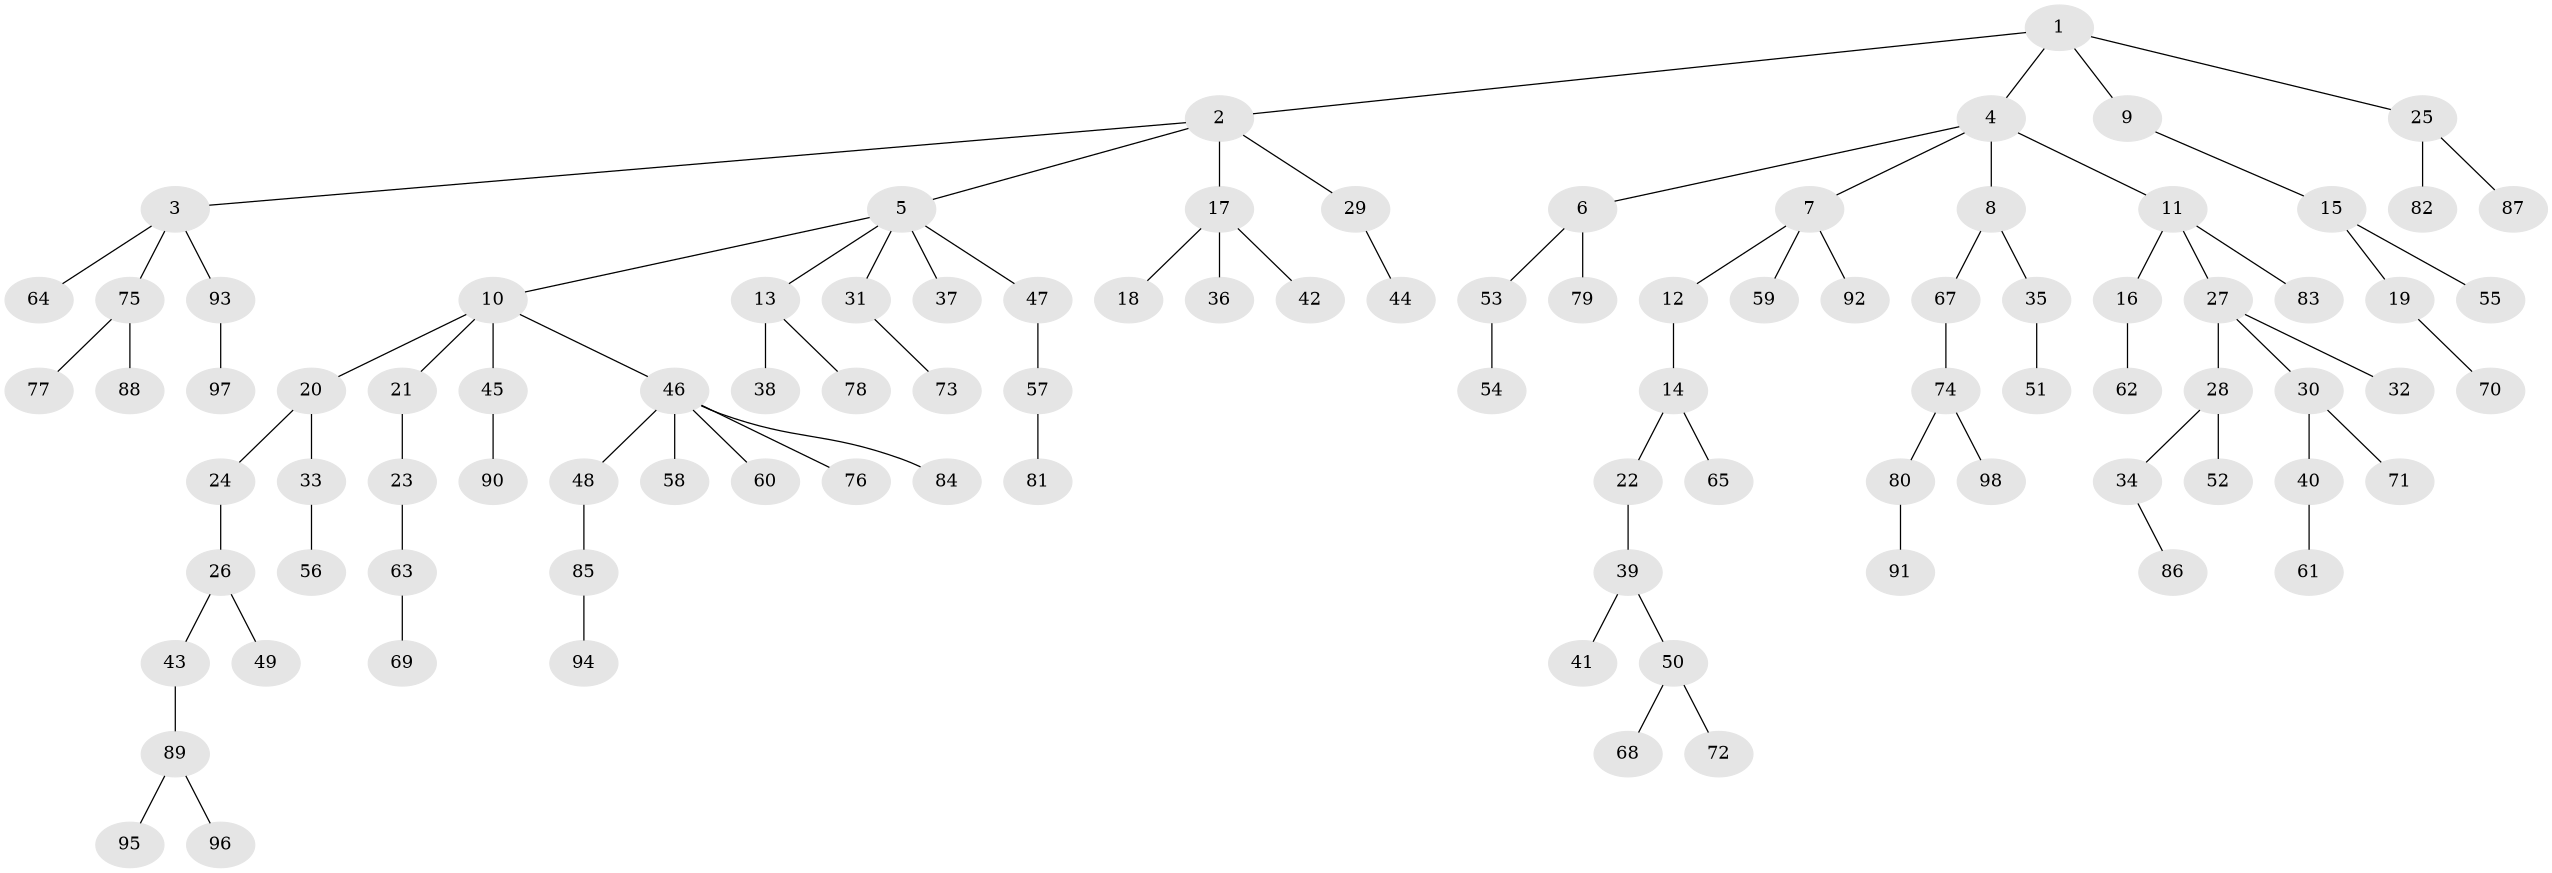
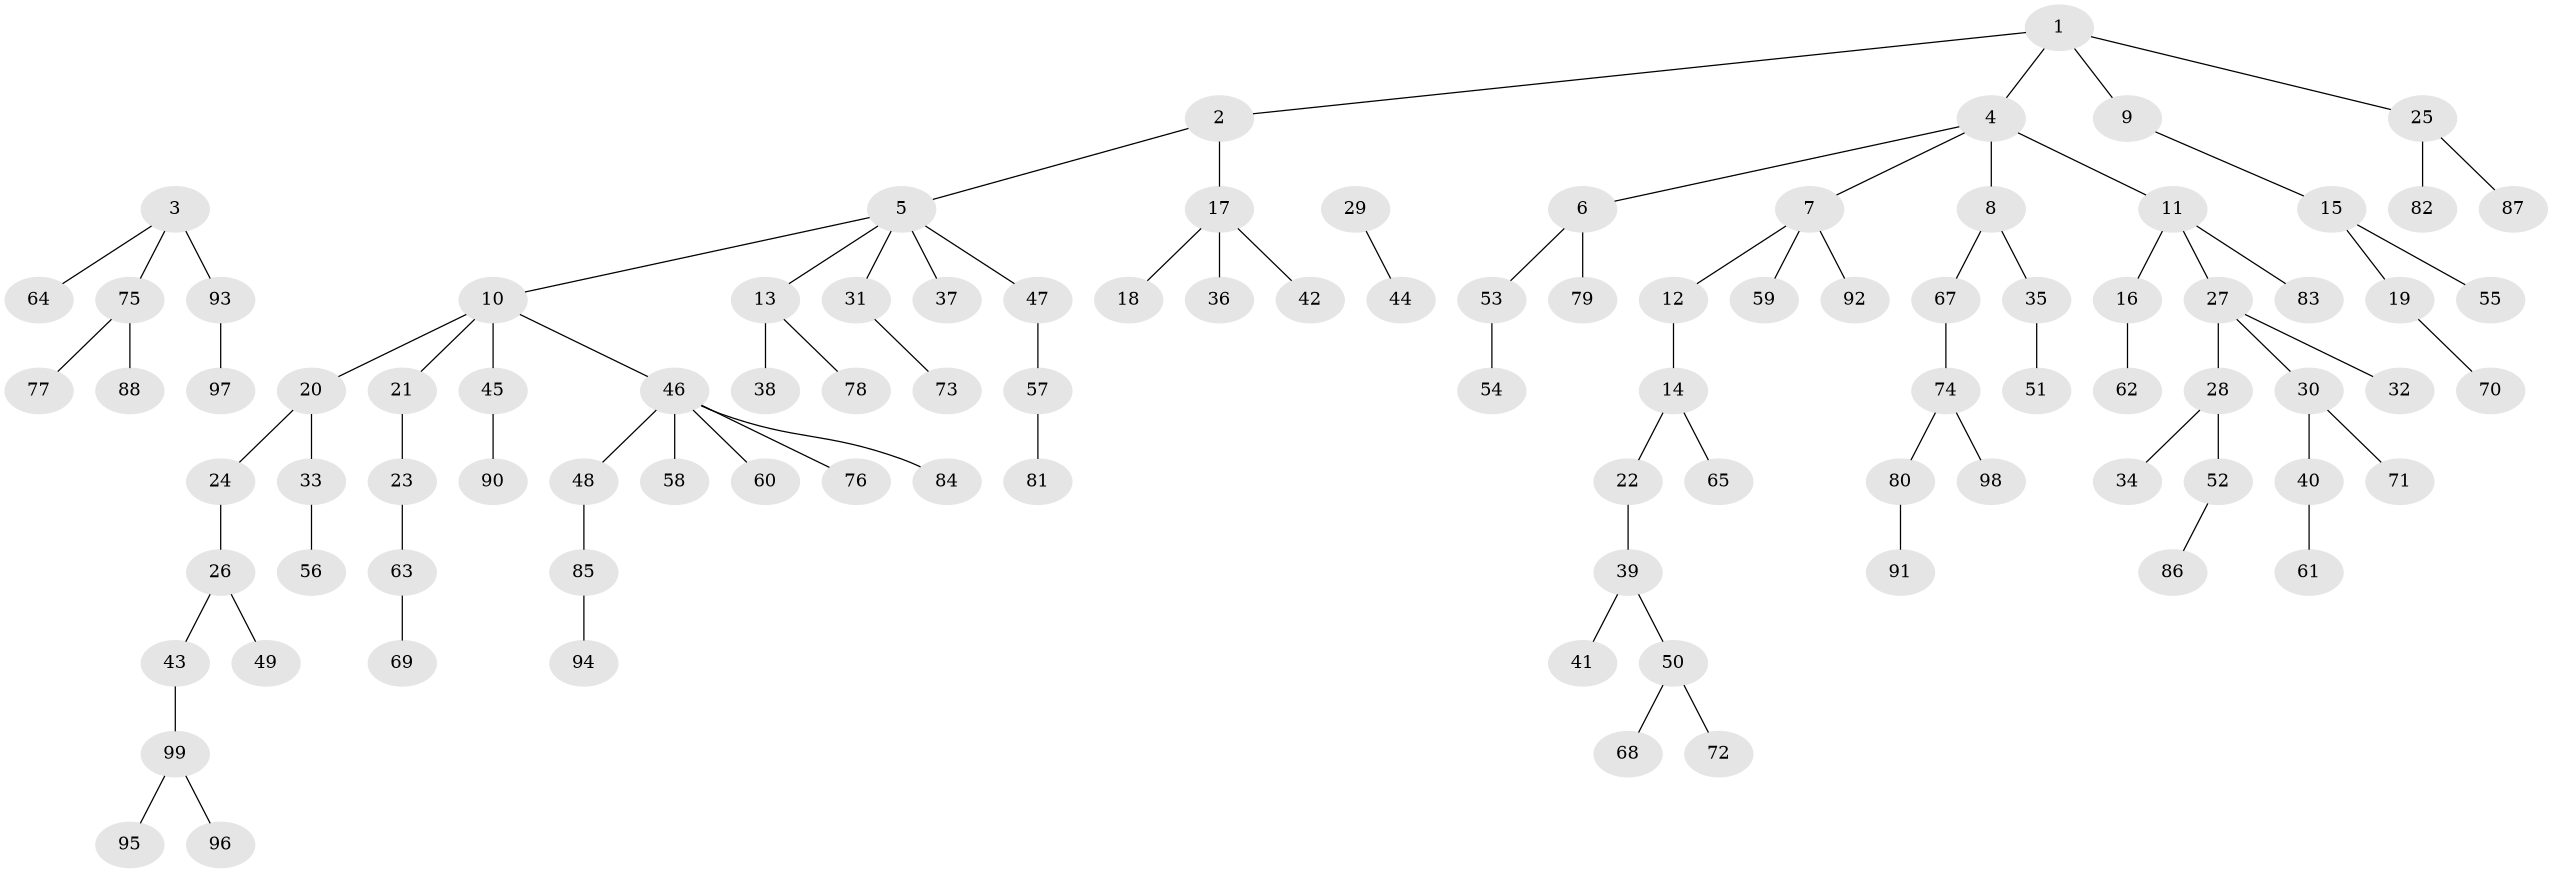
edge "2" -- "3": removed
edge "2" -- "29": removed
edge "34" -- "86": now "52" -- "86"
node "89": label "89" -> "99"
